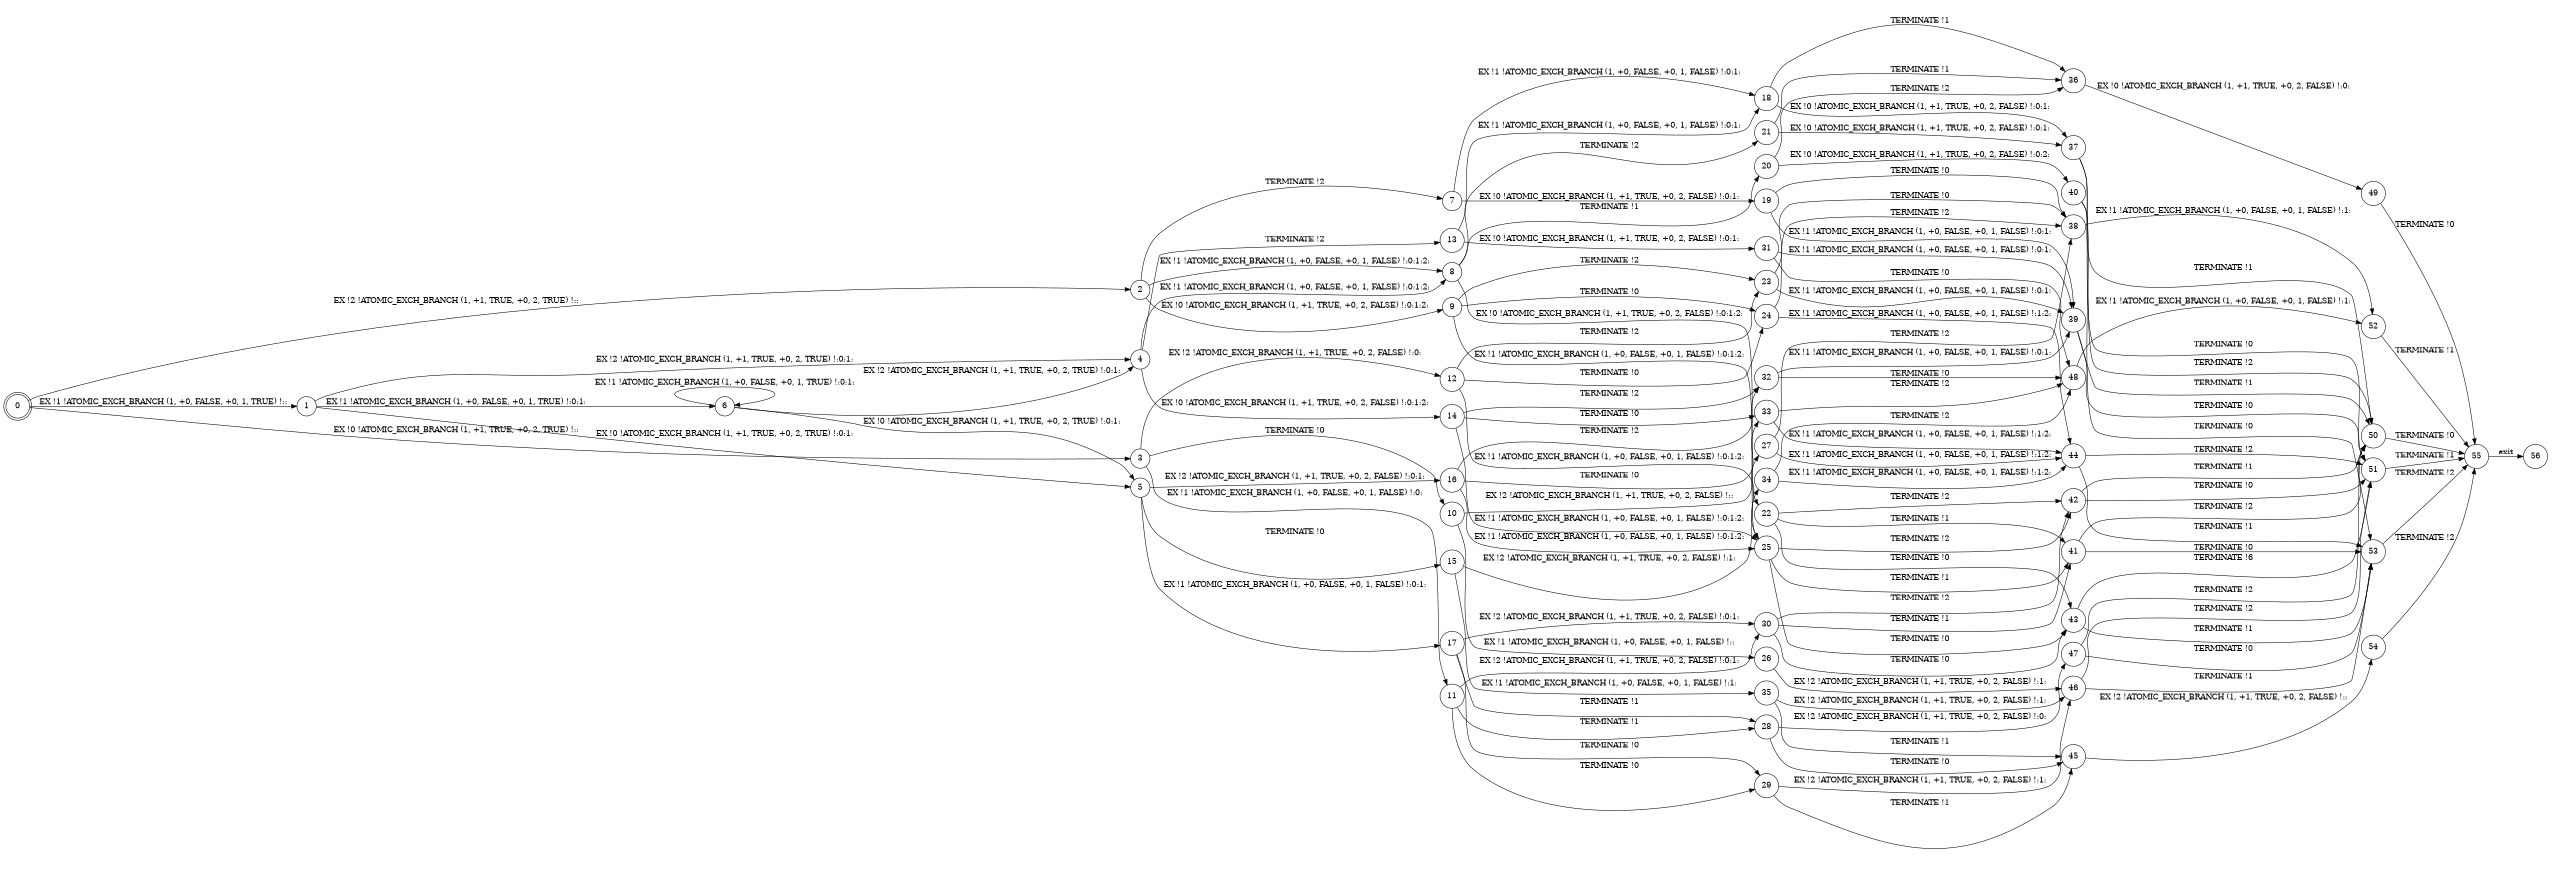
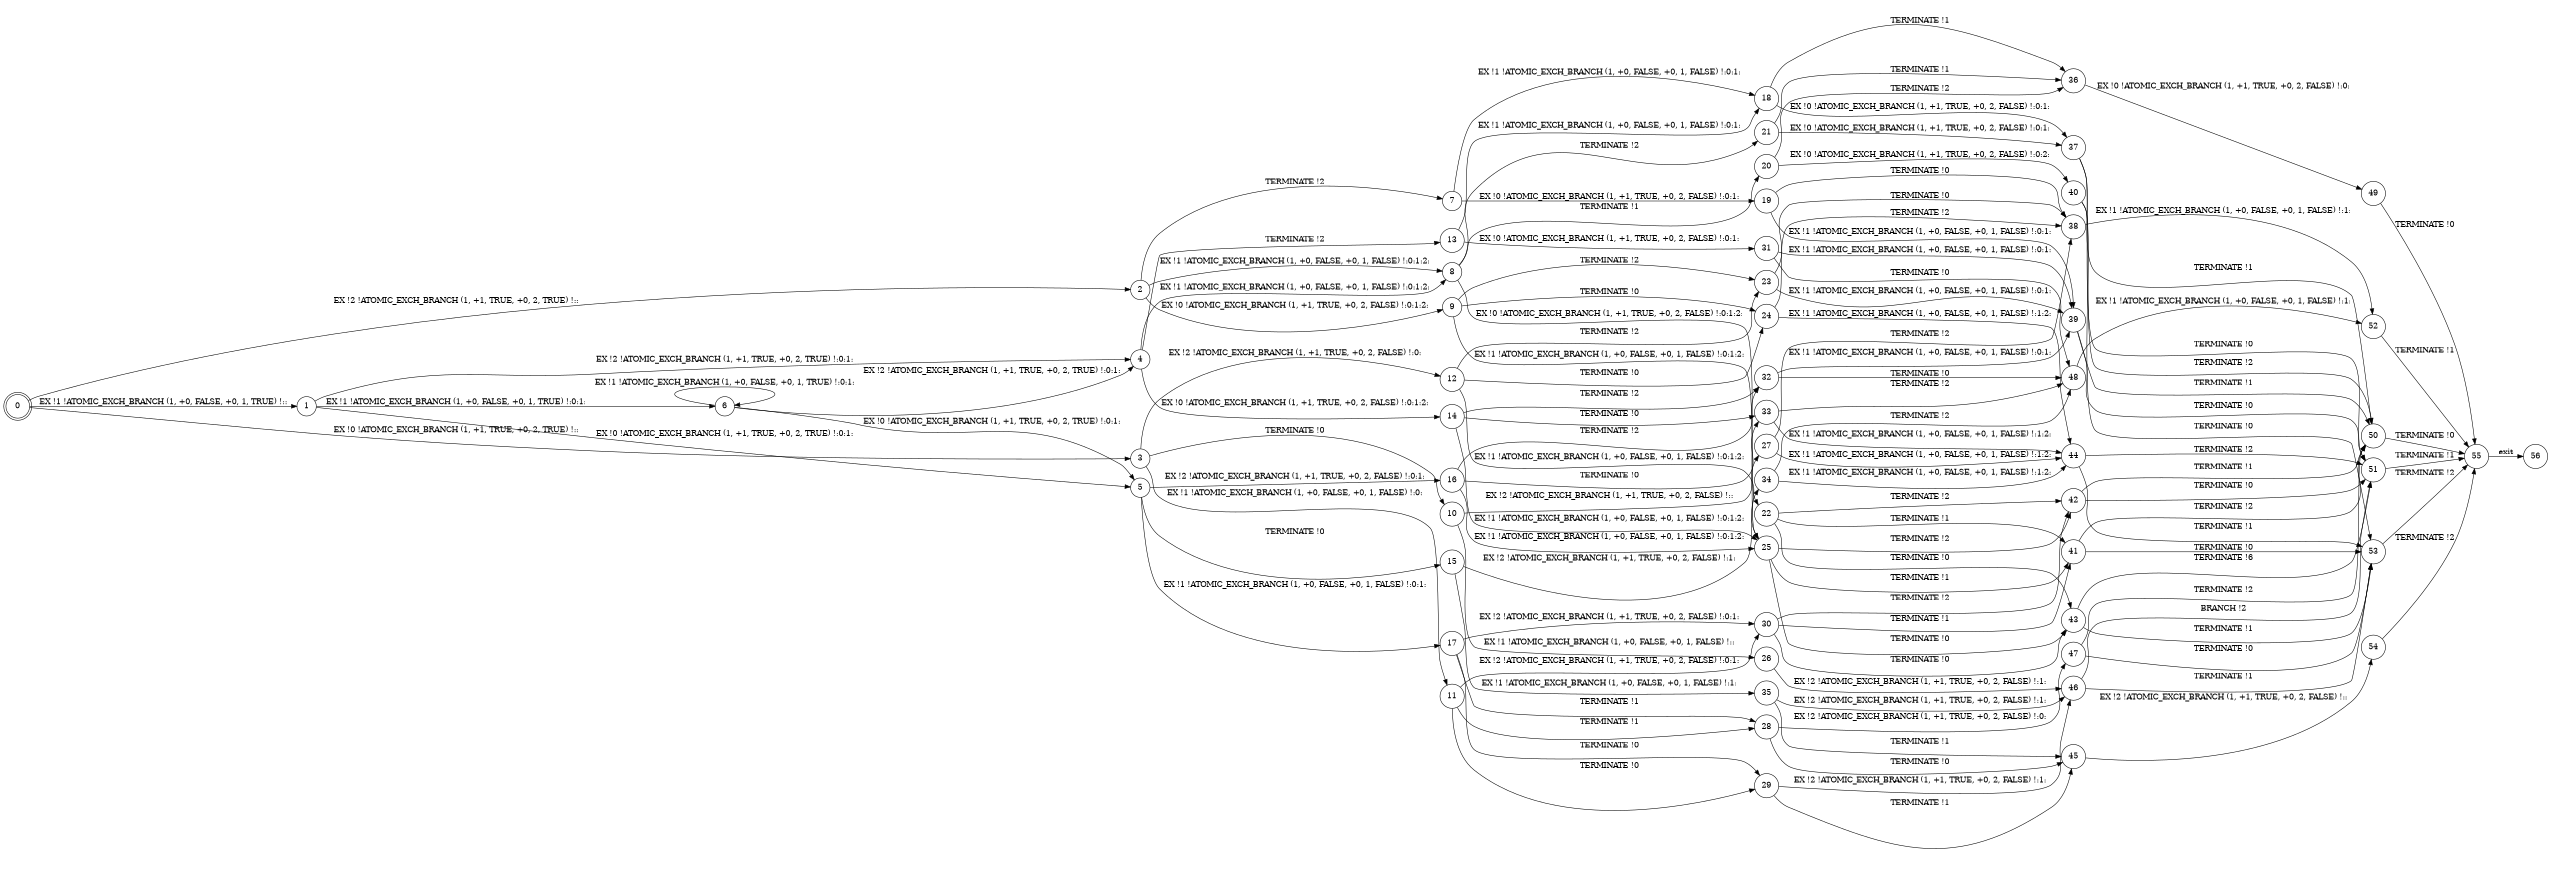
edge "46" -> "51": label "TERMINATE !2" -> "BRANCH !2"
